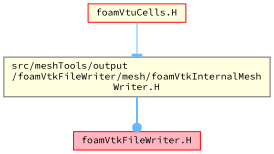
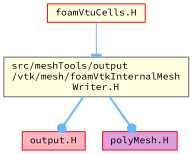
node "src/meshTools/output /foamVtkFileWriter/mesh/foamVtkInternalMesh Writer.H": label "src/meshTools/output /foamVtkFileWriter/mesh/foamVtkInternalMesh Writer.H" -> "src/meshTools/output /vtk/mesh/foamVtkInternalMesh Writer.H"
node "foamVtkFileWriter.H": label "foamVtkFileWriter.H" -> "output.H"
node "polyMesh.H": added
